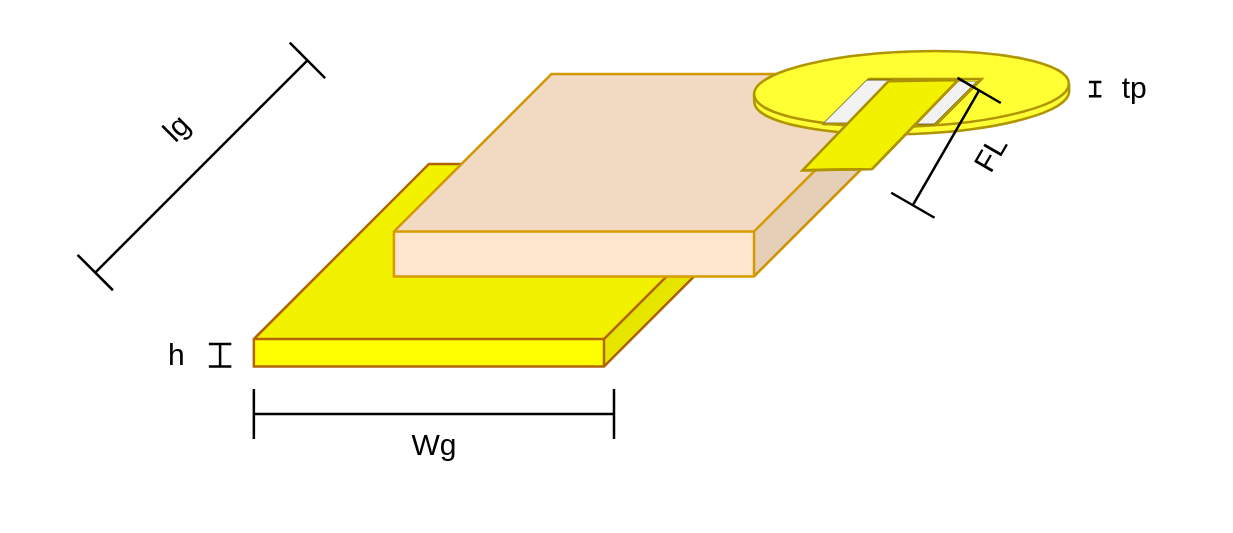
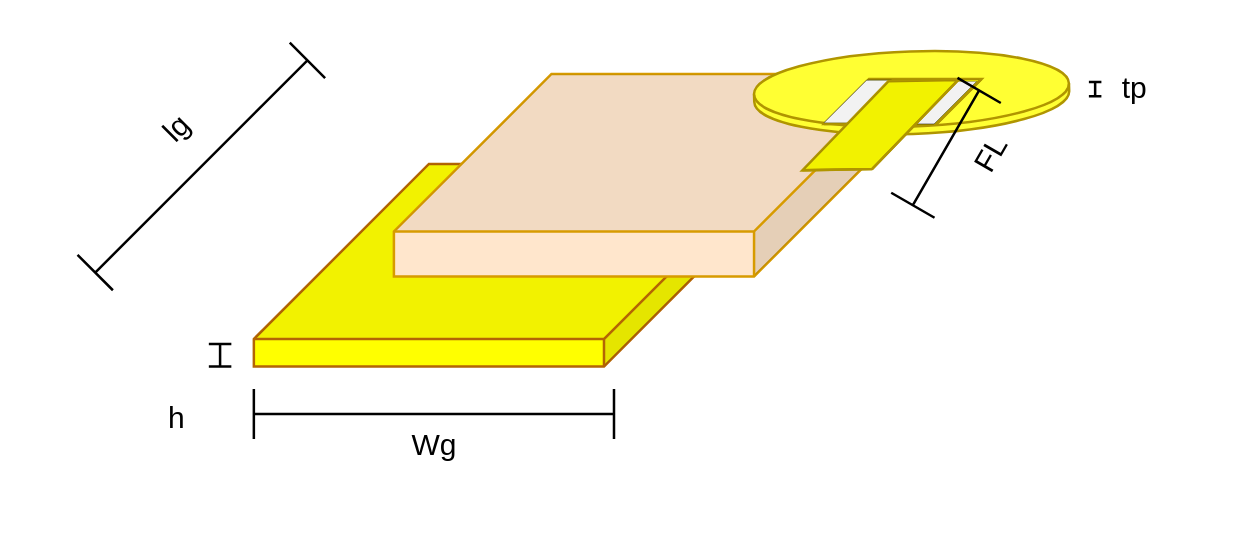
node "h": moved (175, 355) -> (175, 418)
